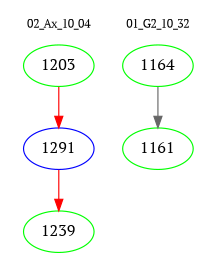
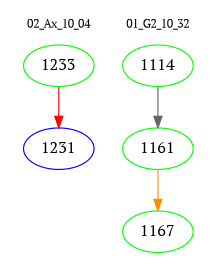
node "1203": label "1203" -> "1233"
node "1164": label "1164" -> "1114"
node "1291": label "1291" -> "1231"
node "1239": removed
node "1167": added
